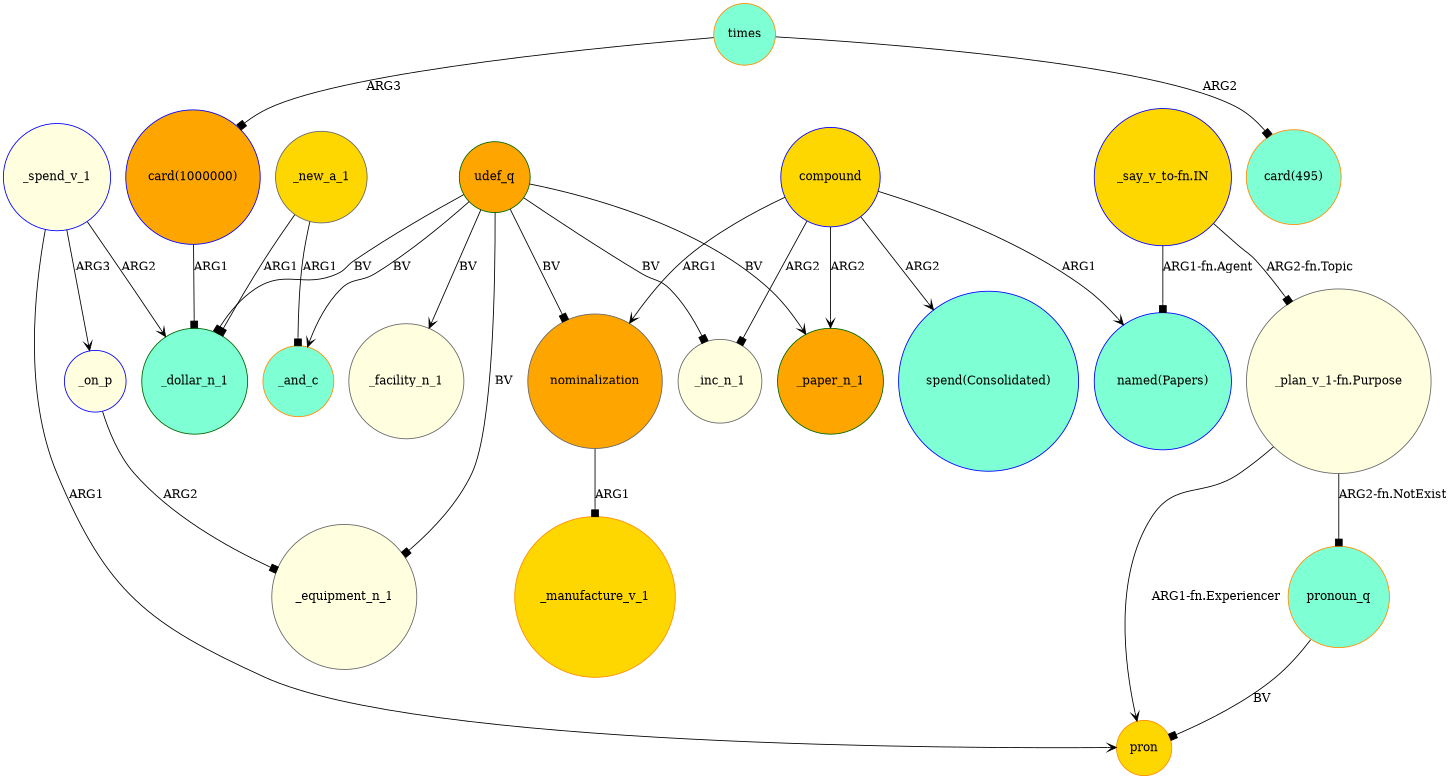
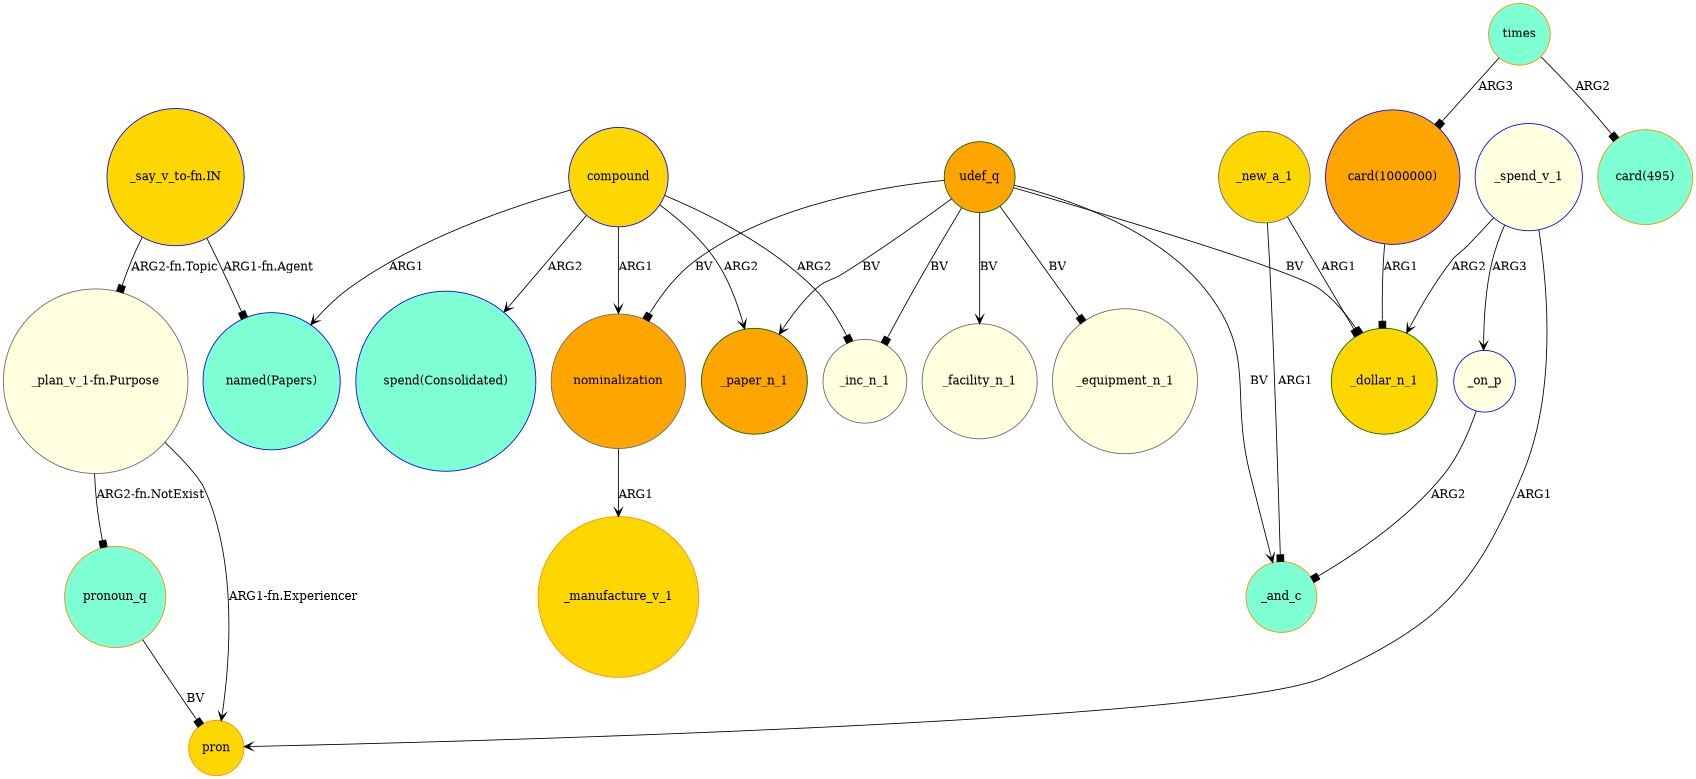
node "_dollar_n_1": fillcolor aquamarine -> gold
edge "nominalization" -> "_manufacture_v_1": arrowhead box -> vee
edge "_on_p" -> "_equipment_n_1": now "_on_p" -> "_and_c"
